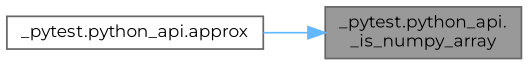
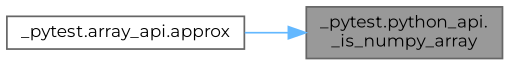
node "_pytest.python_api.approx": label "_pytest.python_api.approx" -> "_pytest.array_api.approx"
